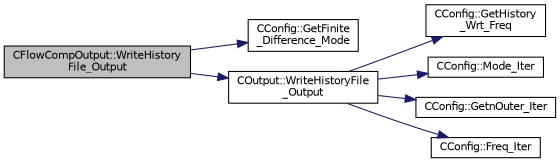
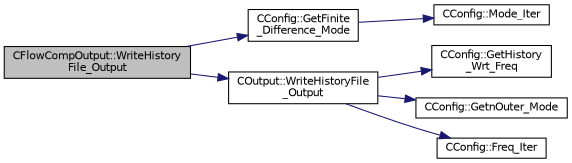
edge "COutput::WriteHistoryFile _Output" -> "CConfig::Mode_Iter": now "CConfig::GetFinite _Difference_Mode" -> "CConfig::Mode_Iter"
node "CConfig::GetnOuter_Iter": label "CConfig::GetnOuter_Iter" -> "CConfig::GetnOuter_Mode"
